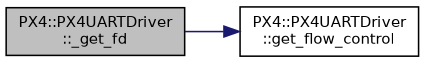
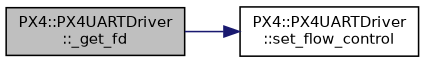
node "PX4::PX4UARTDriver ::get_flow_control": label "PX4::PX4UARTDriver ::get_flow_control" -> "PX4::PX4UARTDriver ::set_flow_control"
